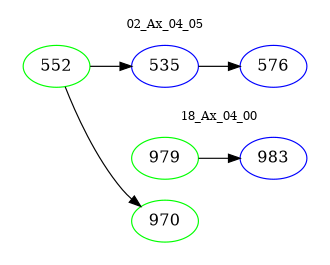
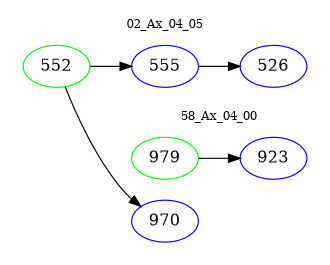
node "535": label "535" -> "555"
node "576": label "576" -> "526"
cluster "18_Ax_04_00": label "18_Ax_04_00" -> "58_Ax_04_00"
node "983": label "983" -> "923"
node "970": color green -> blue
